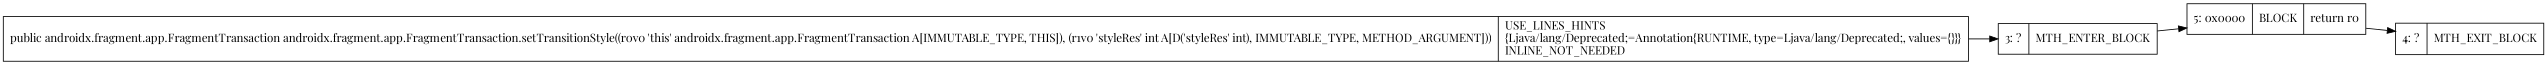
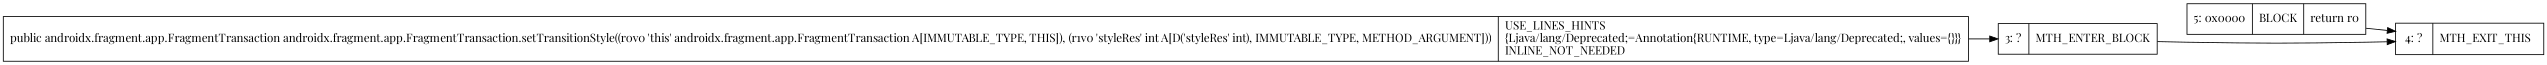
edge "3: ?" -> "5: 0x0000": now "3: ?" -> "4: ?"
node "4: ?": text "MTH_EXIT_BLOCK" -> "MTH_EXIT_THIS"
